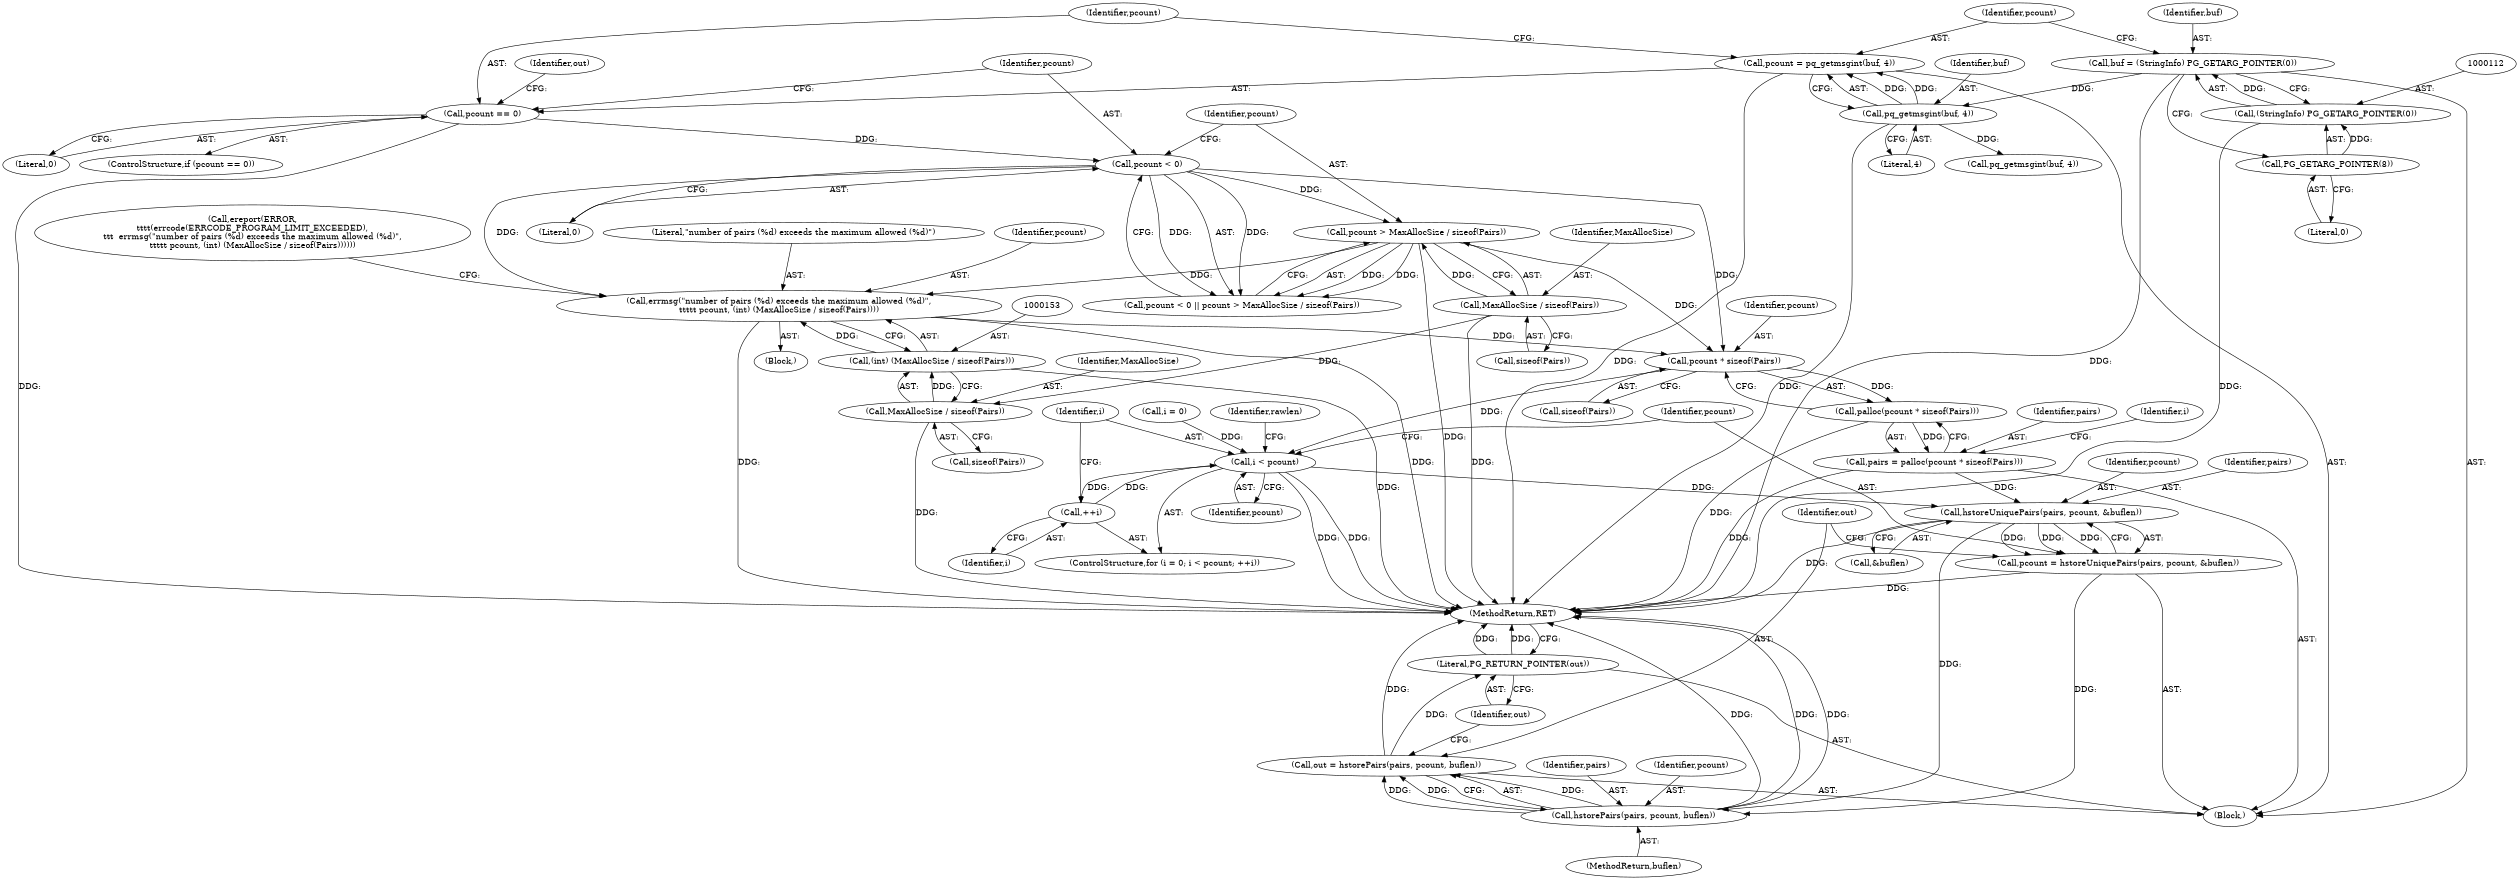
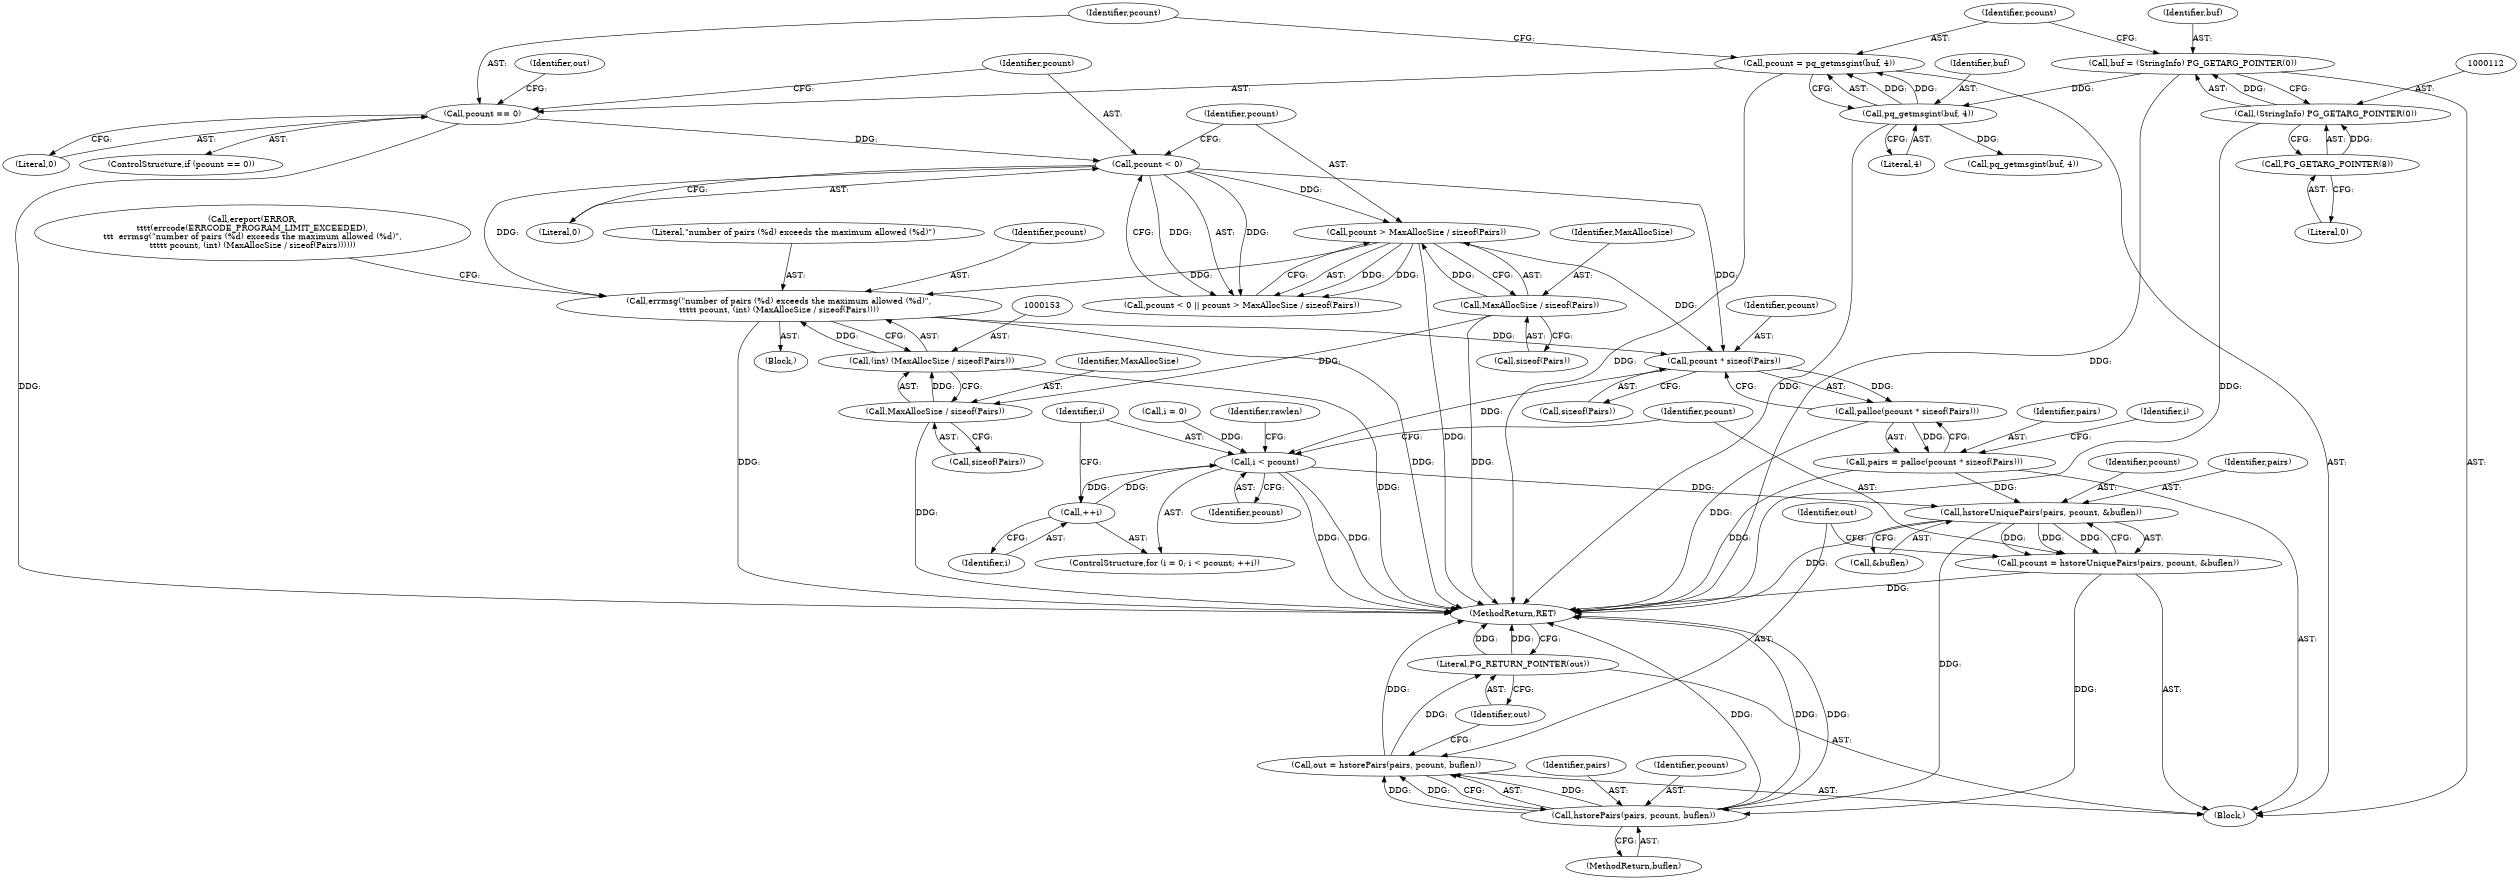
edge "(Call,buf = (StringInfo) PG_GETARG_POINTER(0))" -> "(Call,PG_GETARG_POINTER(8))": now "(Call,(StringInfo) PG_GETARG_POINTER(0))" -> "(Call,PG_GETARG_POINTER(8))"
edge "(Call,hstorePairs(pairs, pcount, buflen))" -> "(MethodReturn,buflen)": added, label "CFG:"
